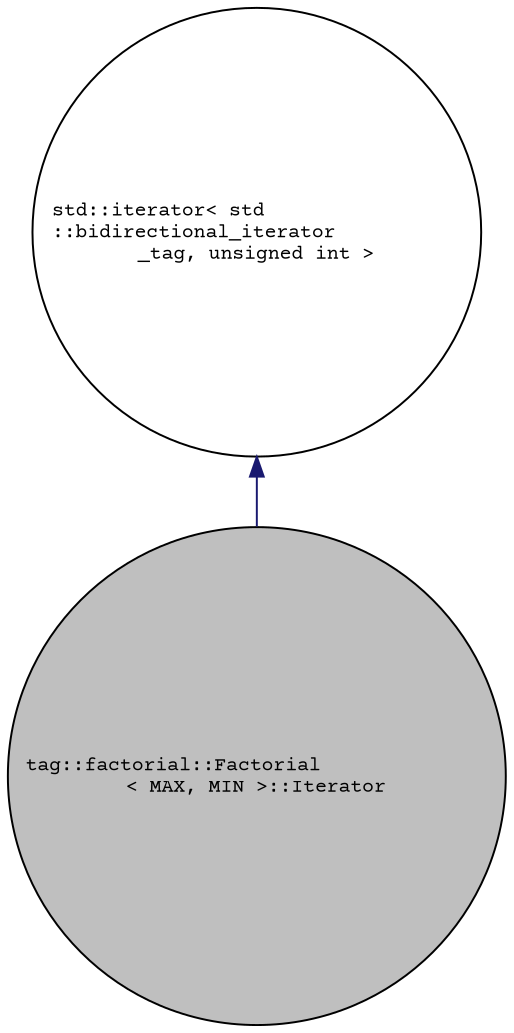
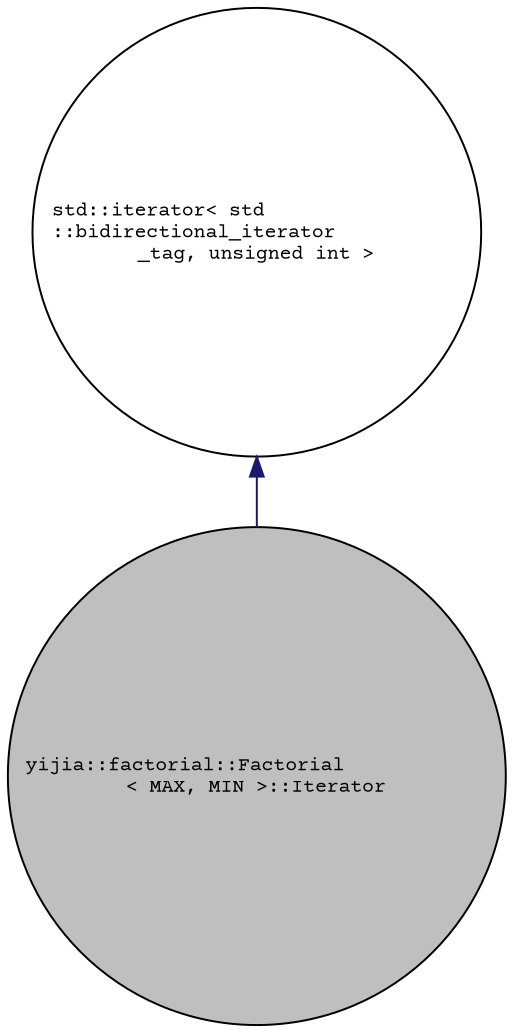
node "tag::factorial::Factorial < MAX, MIN >::Iterator": label "tag::factorial::Factorial < MAX, MIN >::Iterator" -> "yijia::factorial::Factorial < MAX, MIN >::Iterator"
